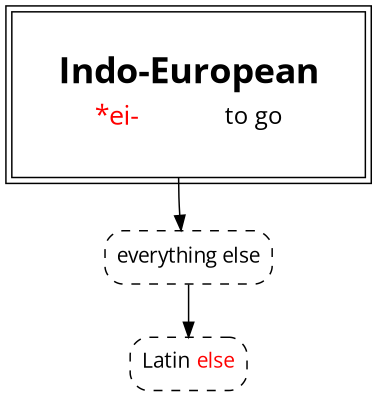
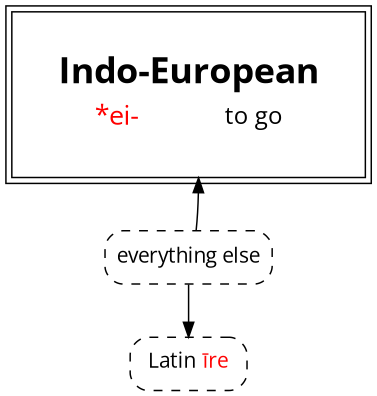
edge "Indo-European" -> "everything else": reversed
node "Latin": text "else" -> "īre"
